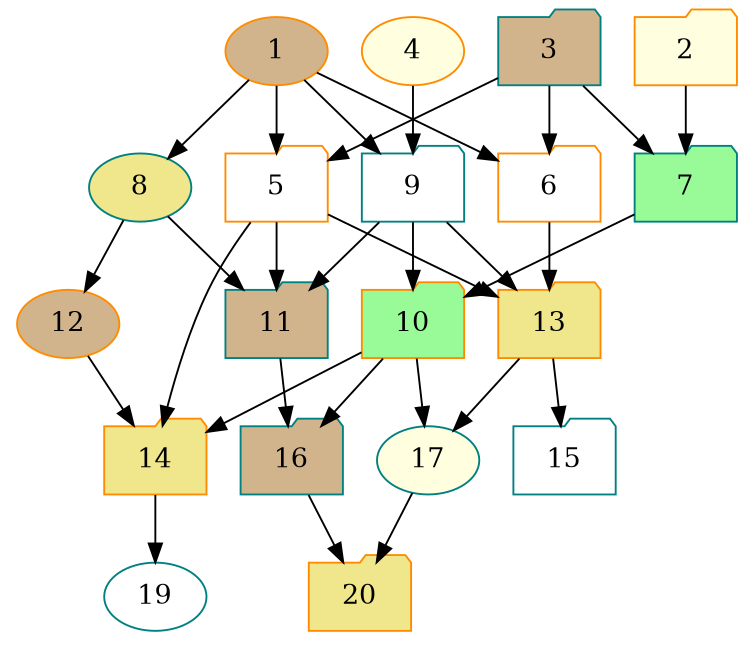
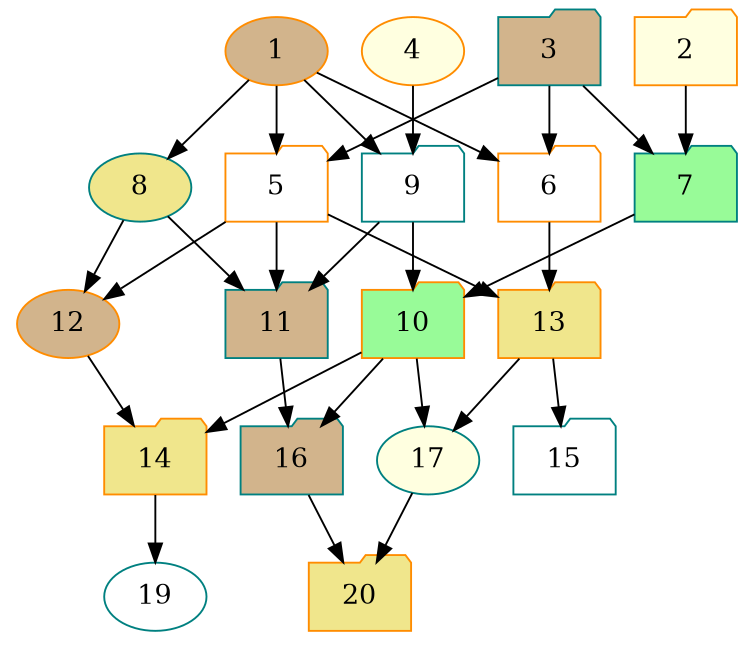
edge "9" -> "13": removed
edge "5" -> "14": now "5" -> "12"
